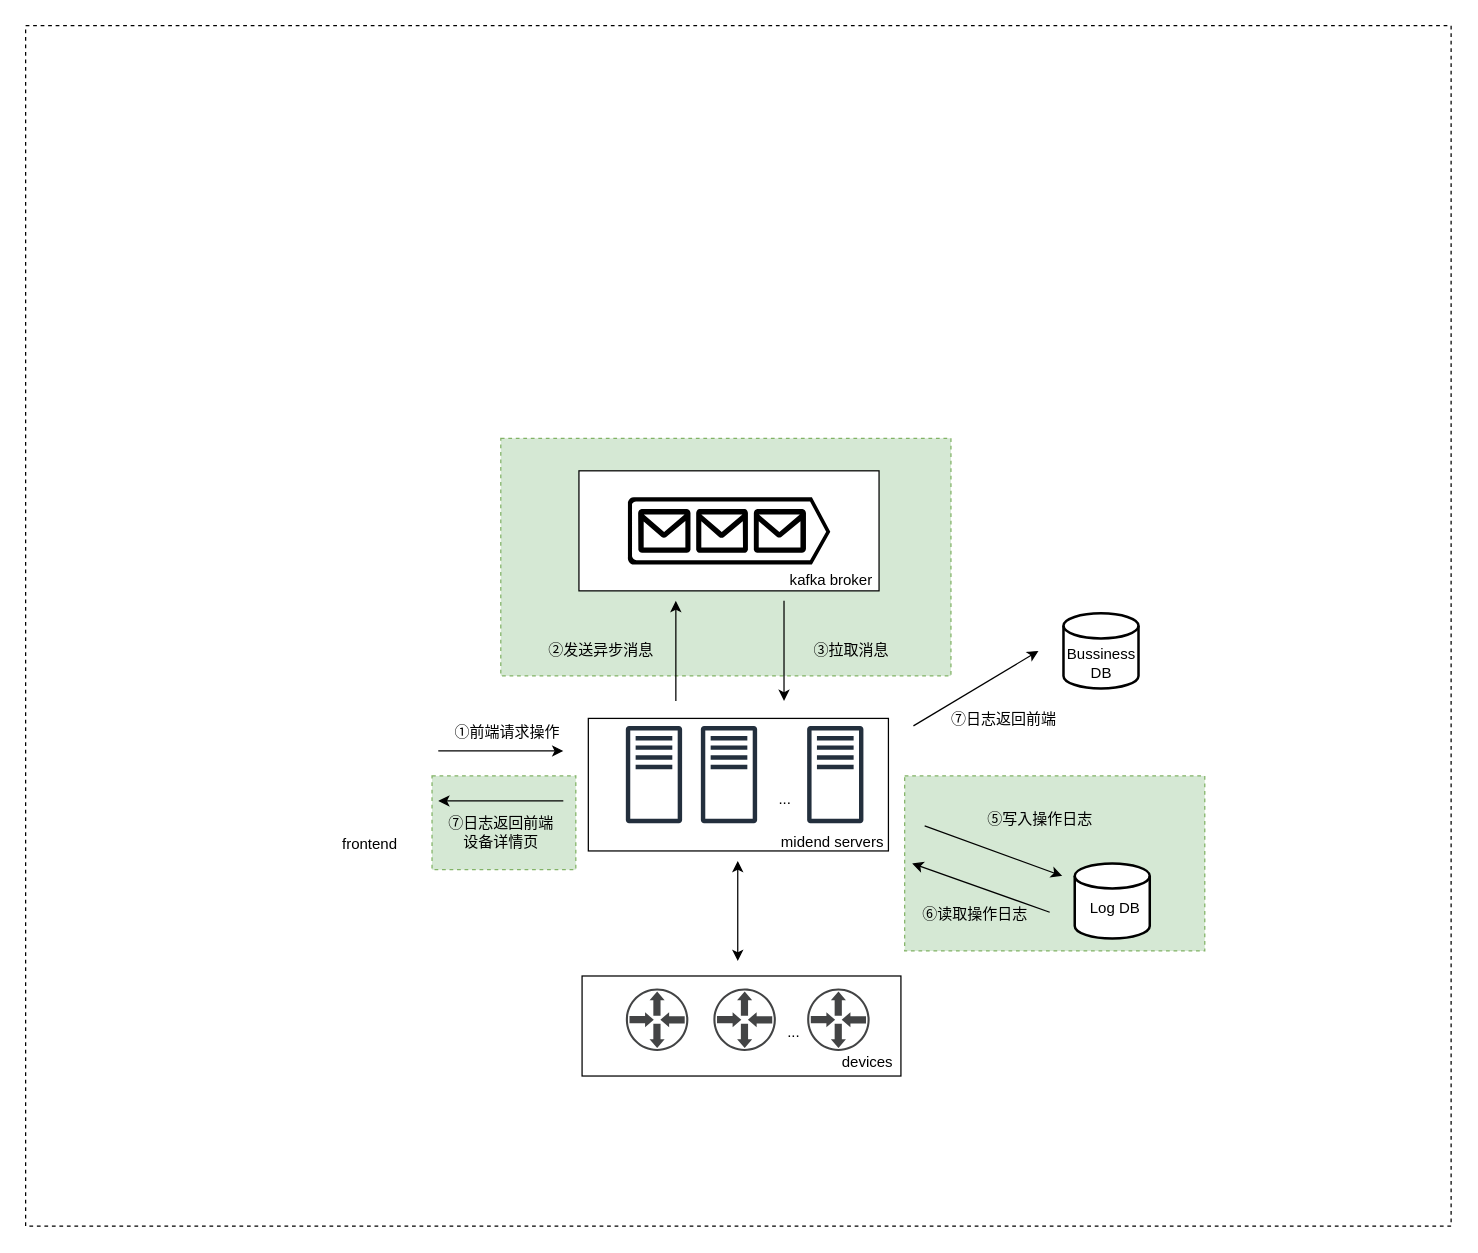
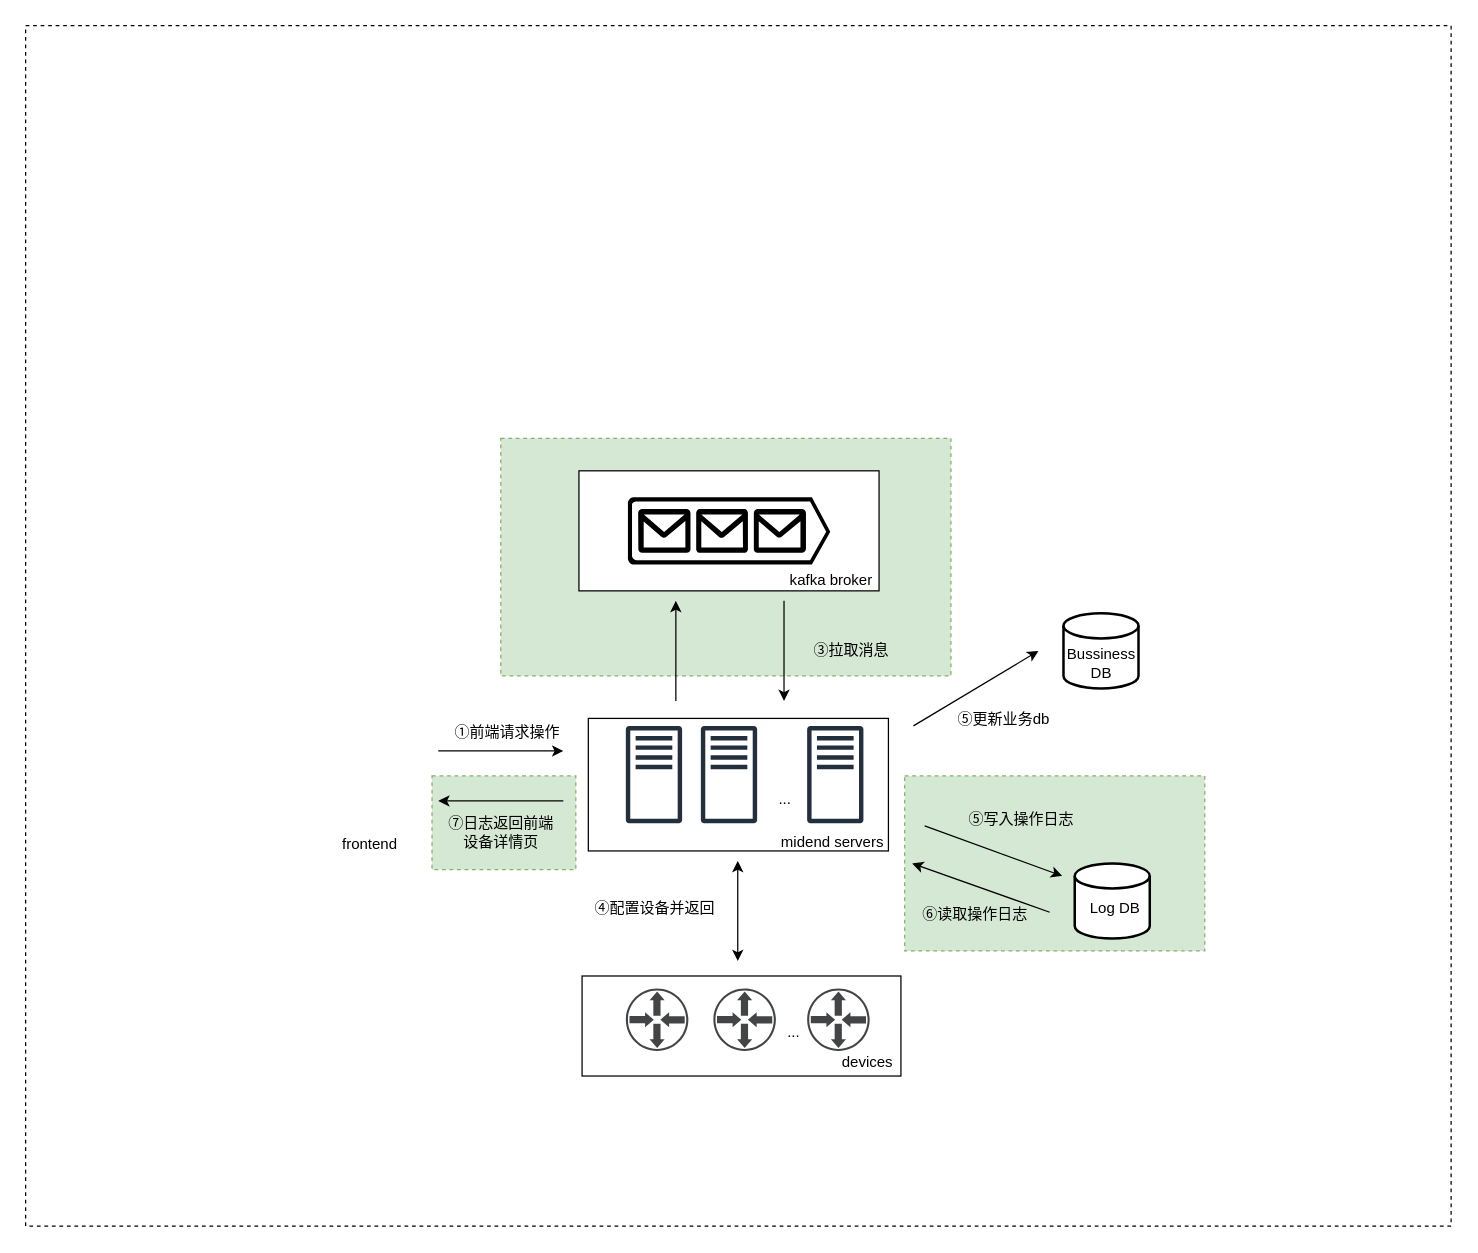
node "②发送异步消息": removed
node "⑦日志返回前端": label "⑦日志返回前端" -> "⑤更新业务db"
node "⑤写入操作日志": moved (1039, 819) -> (1021, 819)
node "④配置设备并返回": added
